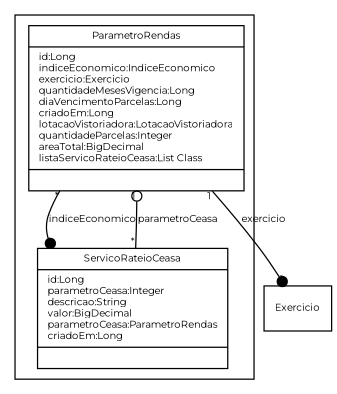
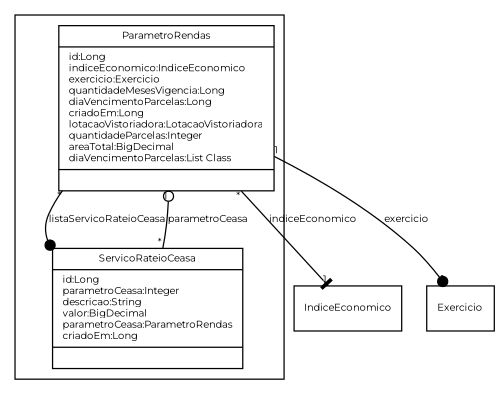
node "ParametroRendas": text "listaServicoRateioCeasa:List Class" -> "diaVencimentoParcelas:List Class"
edge "ParametroRendas" -> "ServicoRateioCeasa": label "indiceEconomico" -> "listaServicoRateioCeasa"
node "IndiceEconomico": added
